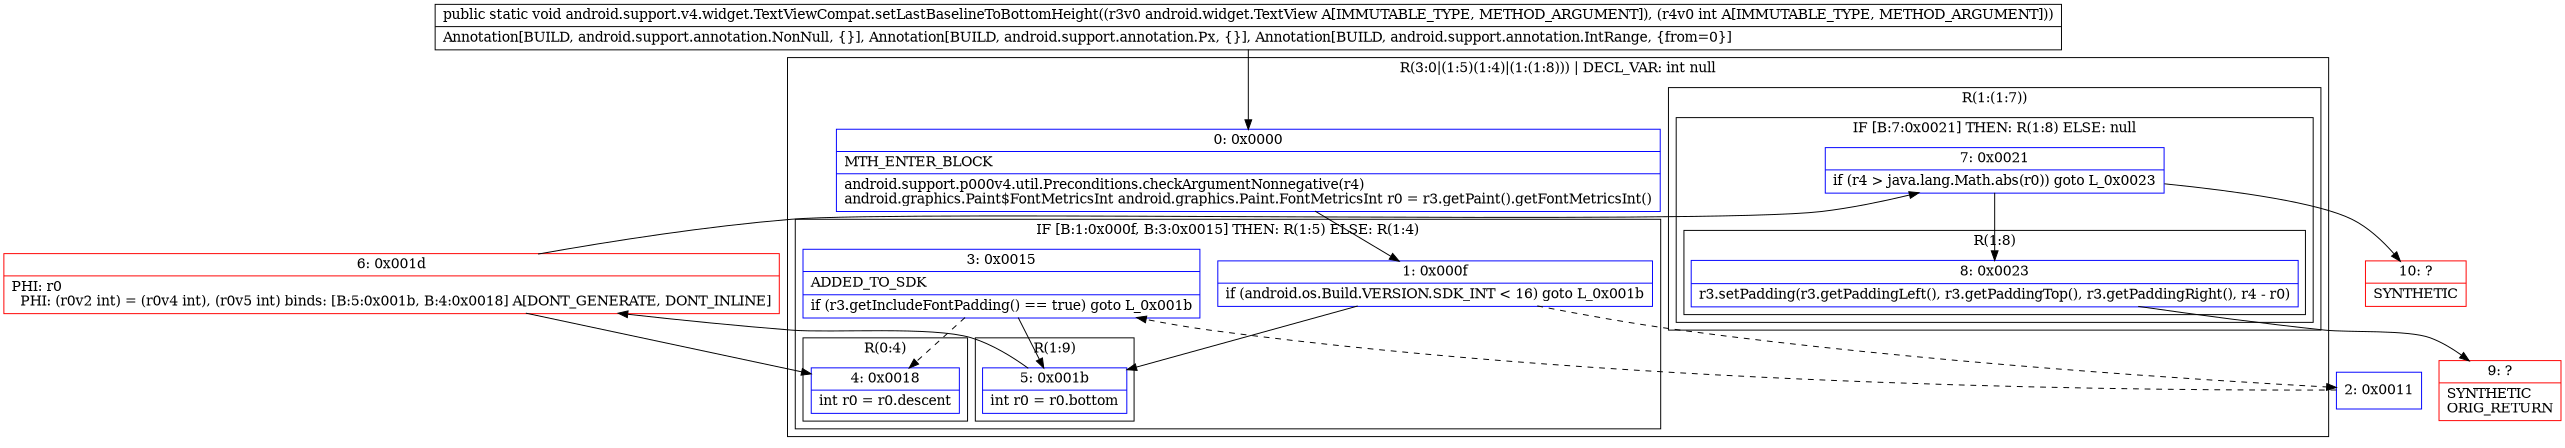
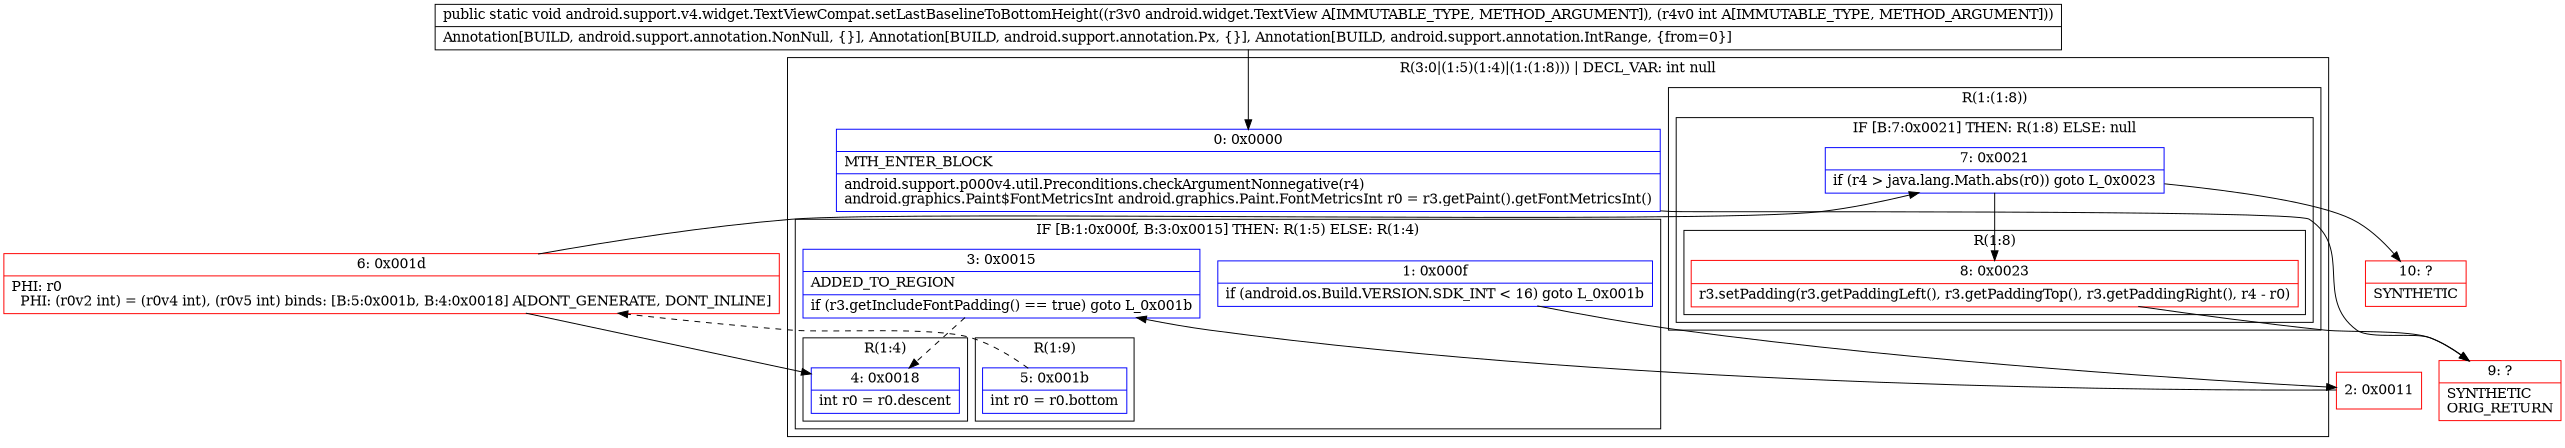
cluster "R(1:(1:7))": label "R(1:(1:7))" -> "R(1:(1:8))"
edge "0: 0x0000" -> "1: 0x000f": now "0: 0x0000" -> "9: ?"
node "3: 0x0015": text "ADDED_TO_SDK" -> "ADDED_TO_REGION"
node "8: 0x0023": color blue -> red
edge "5: 0x001b" -> "6: 0x001d": style solid -> dashed
edge "1: 0x000f" -> "5: 0x001b": removed
edge "3: 0x0015" -> "5: 0x001b": removed
cluster "R(0:4)": label "R(0:4)" -> "R(1:4)"
edge "1: 0x000f" -> "2: 0x0011": style dashed -> solid
edge "2: 0x0011" -> "3: 0x0015": style dashed -> solid
node "2: 0x0011": color blue -> red
